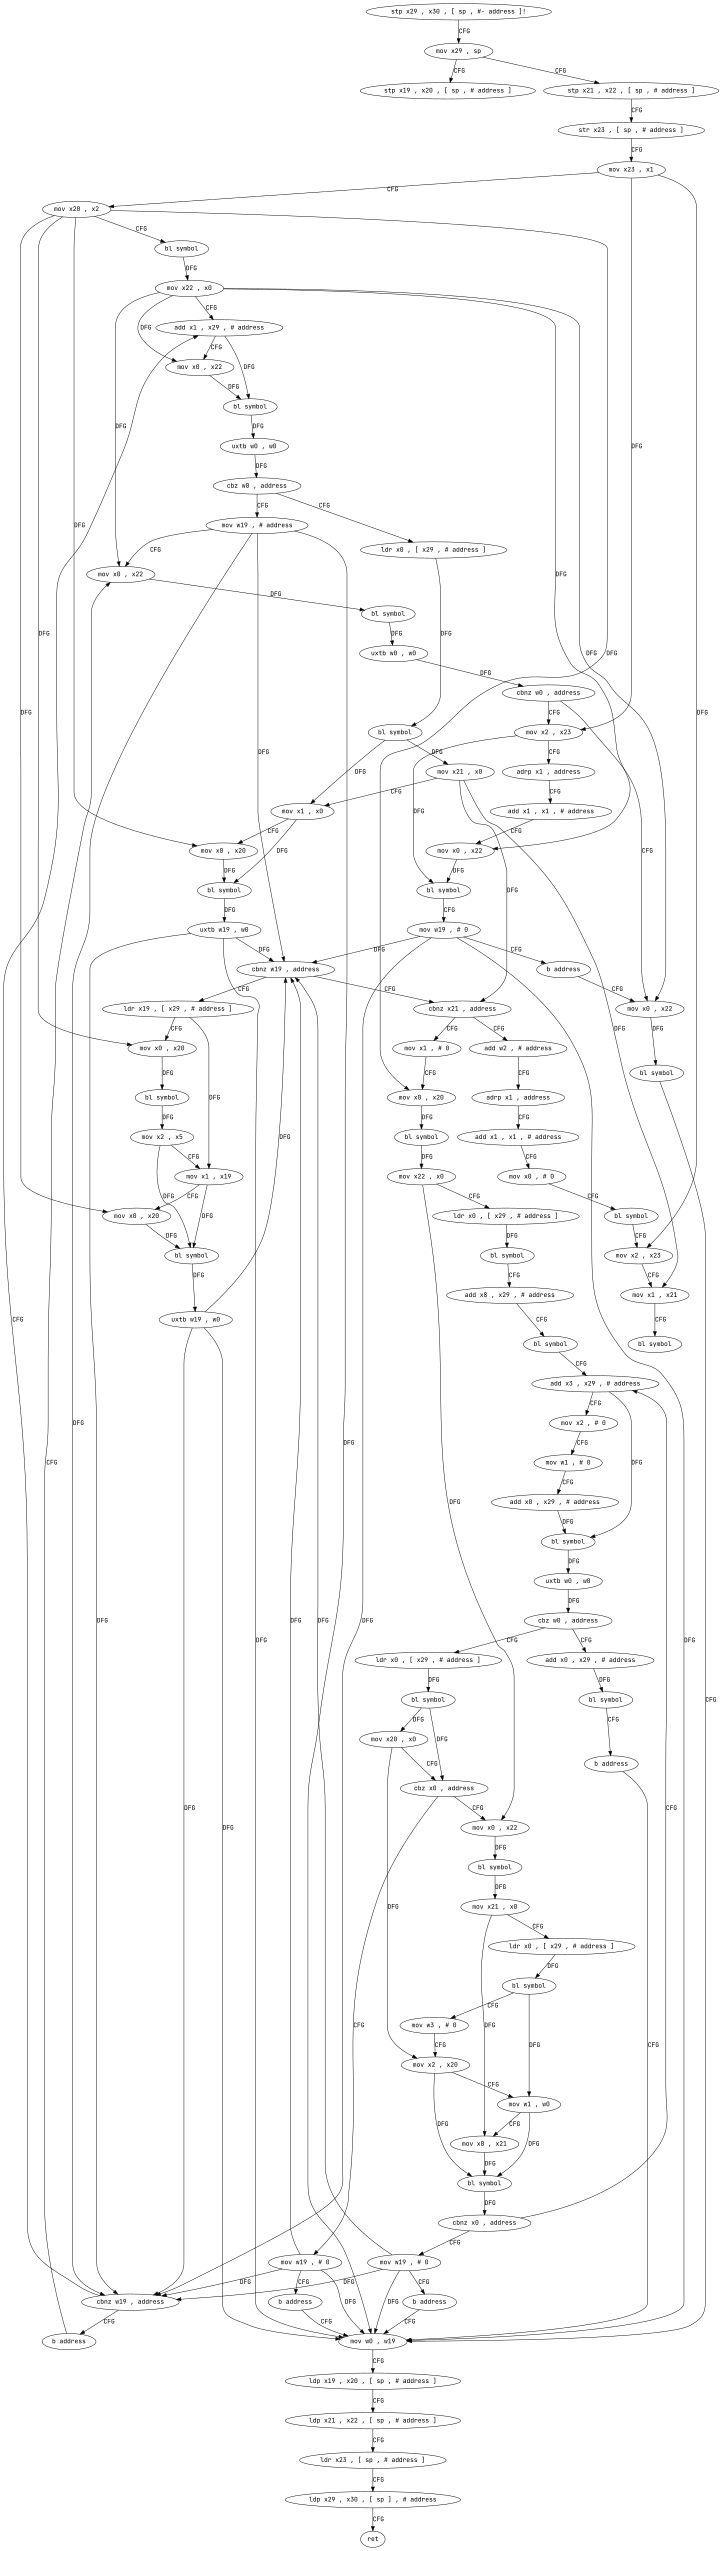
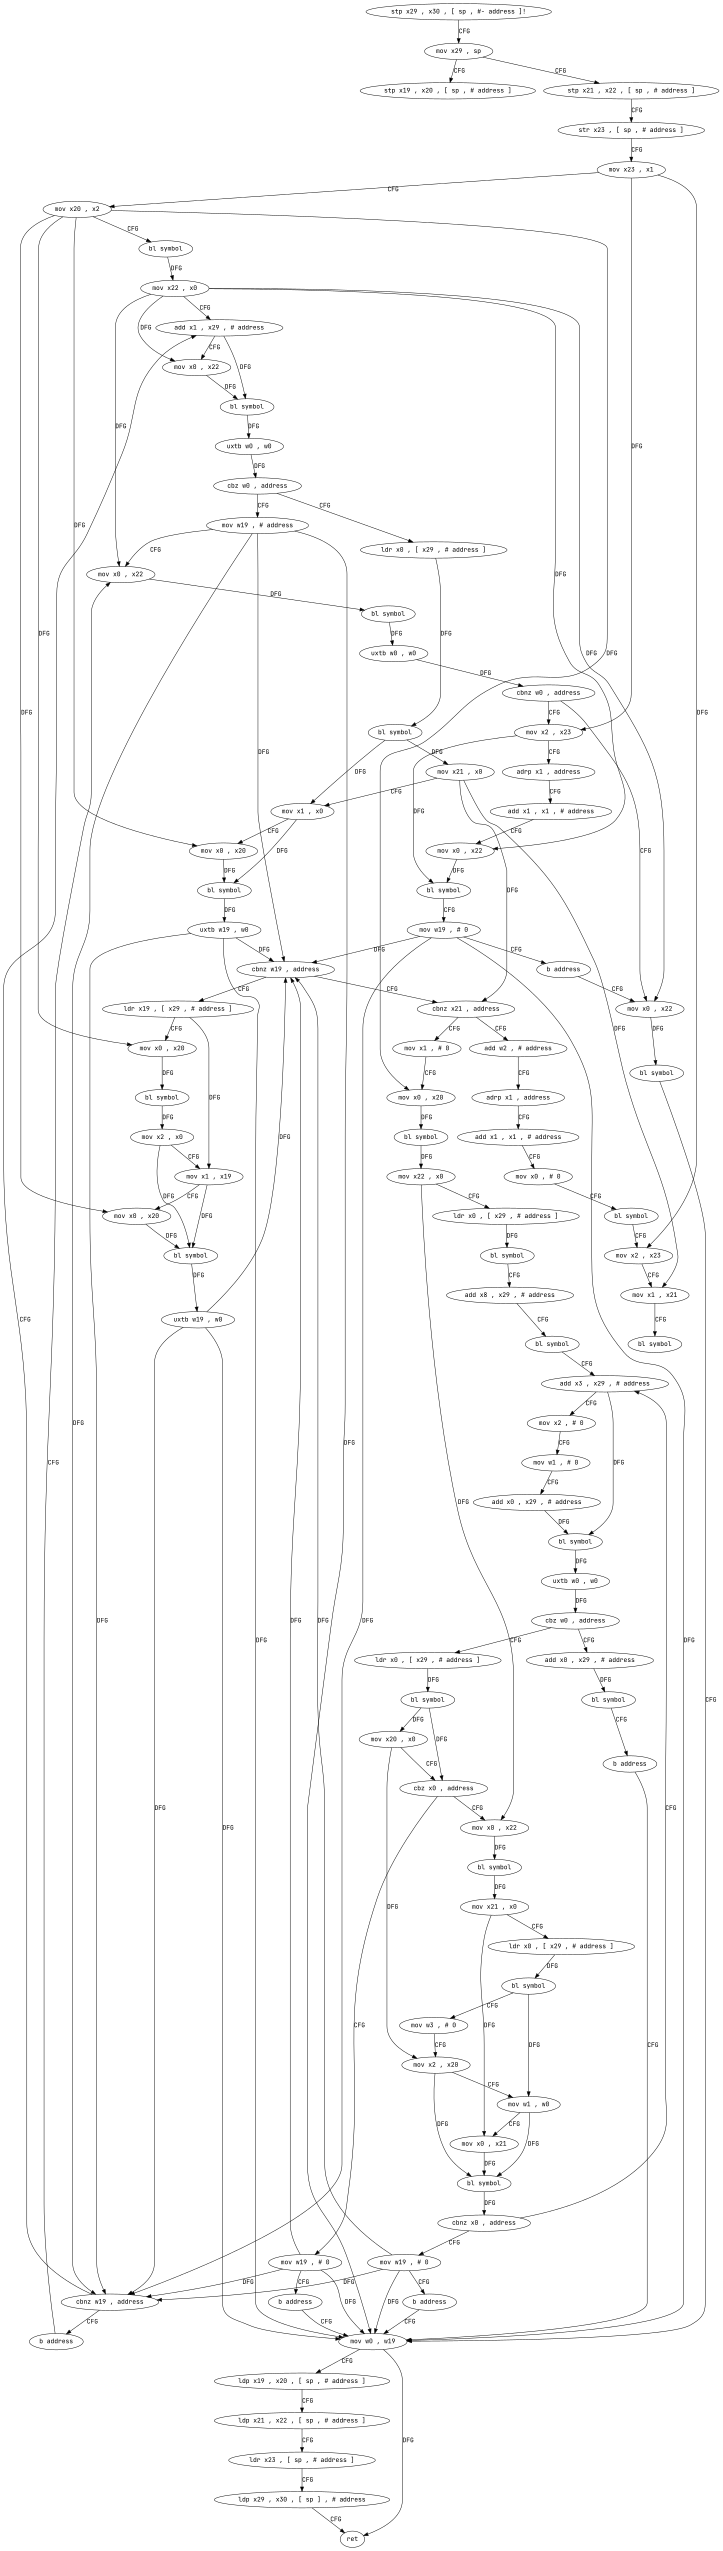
node "mov x2 , x5": label "mov x2 , x5" -> "mov x2 , x0"
edge "mov w0 , w19" -> "ret": added, label "DFG"
